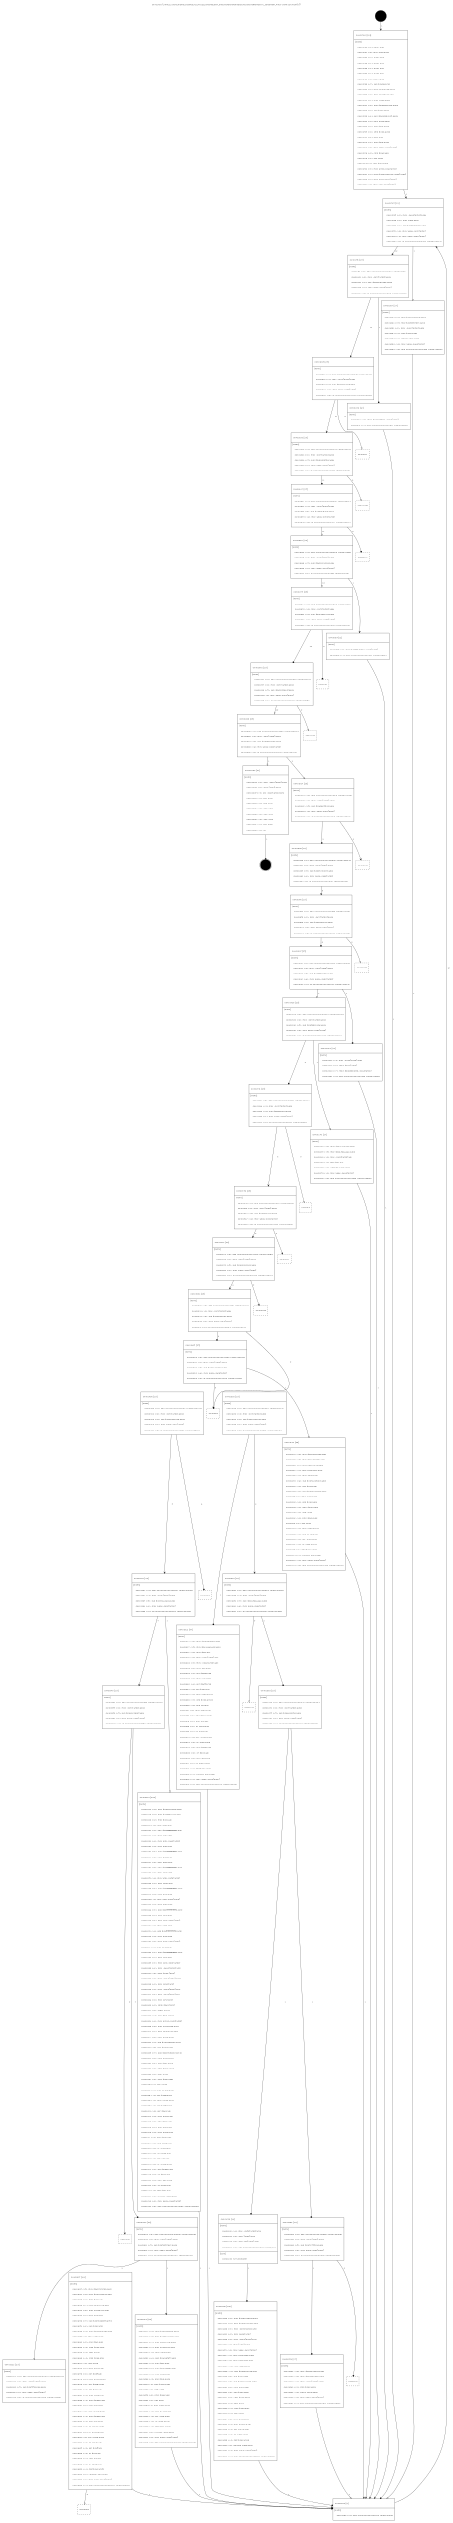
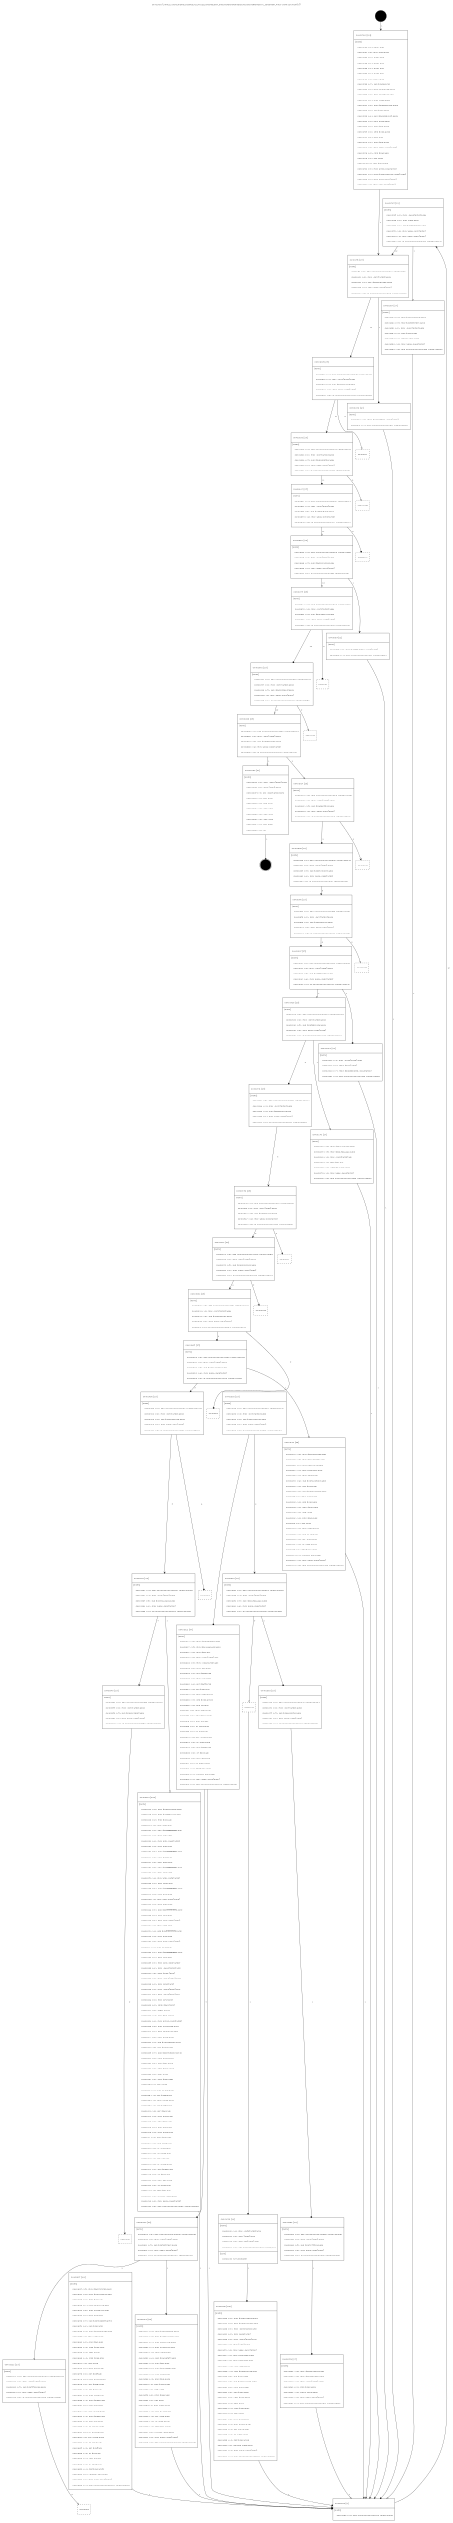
edge "0x401780 [101]" -> "0x4017e5 [23]": now "0x401780 [101]" -> "0x4017fc [25]"
node "0x401fcd": removed
edge "0x4019a5 [25]" -> "0x401d71": now "0x4019a5 [25]" -> "0x4019be [25]"
edge "0x401a6d [25]" -> "0x401cce [16]": now "0x401c5b" -> "0x401cce [16]"
edge "0x4019f0 [25]" -> "0x401a09 [25]": now "0x401ac2 [97]" -> "0x401a09 [25]"
node "0x401a9f": removed
edge "0x401e2f [144]" -> "0x401ecb": now "0x401a22 [25]" -> "0x401ecb"
